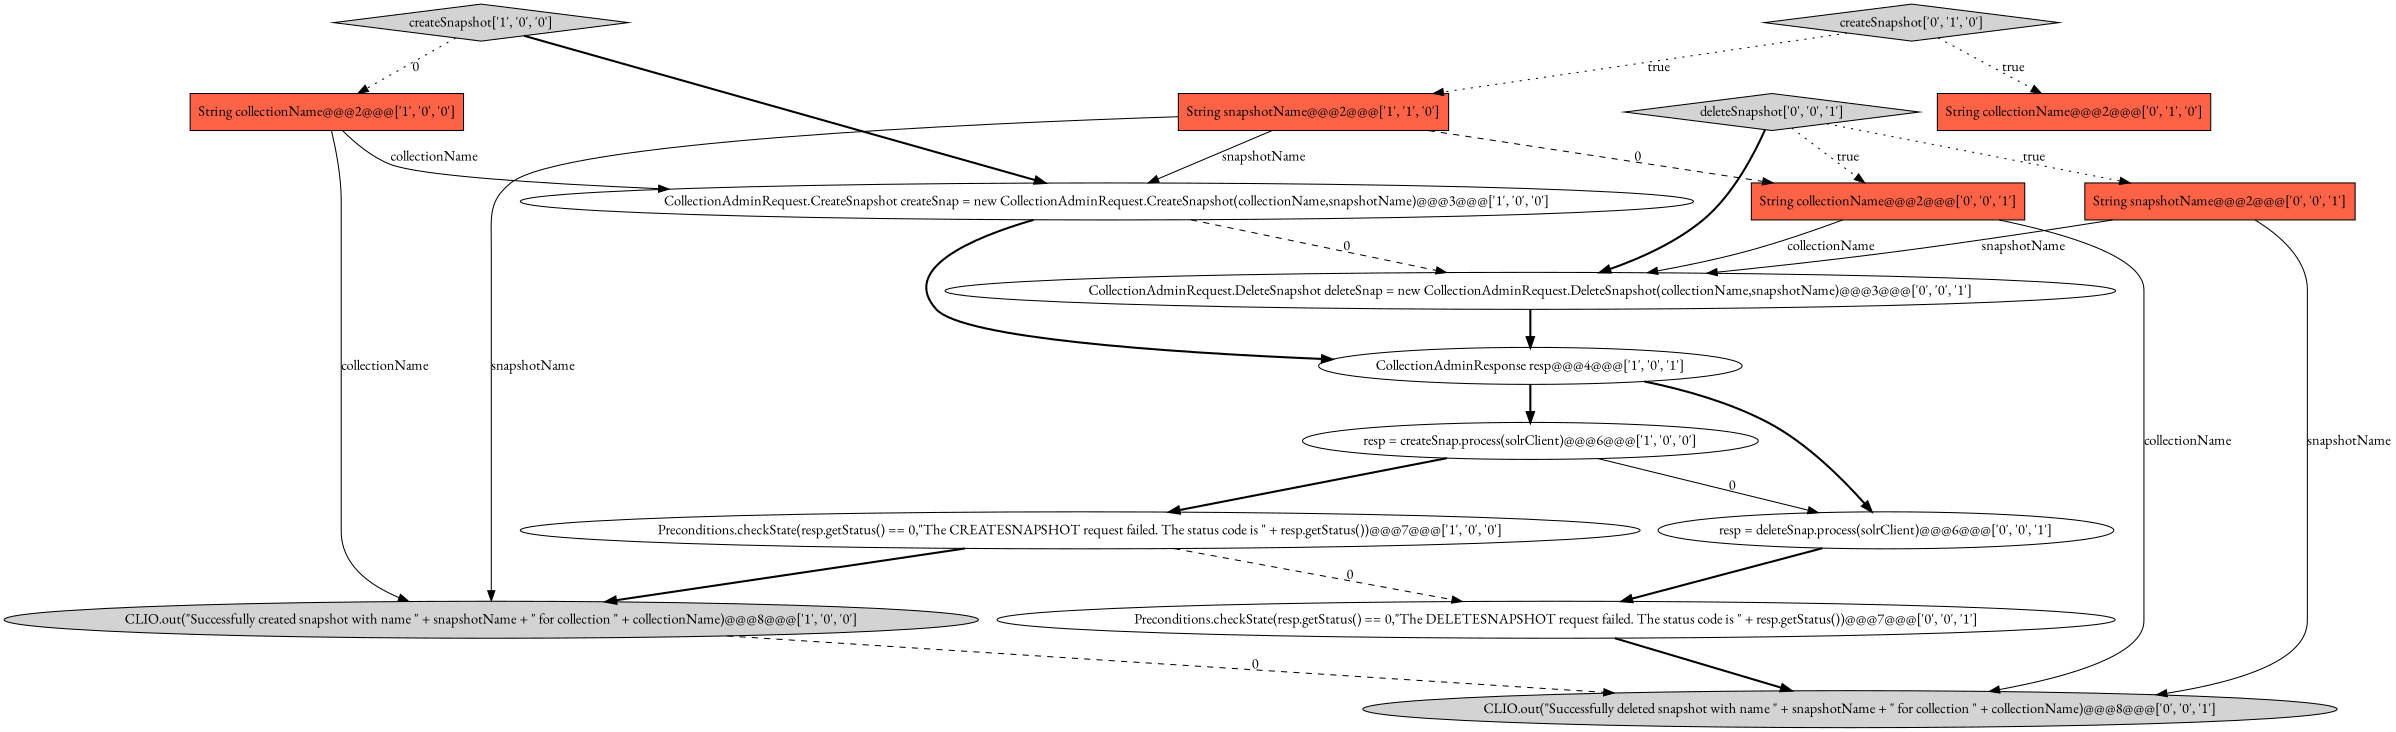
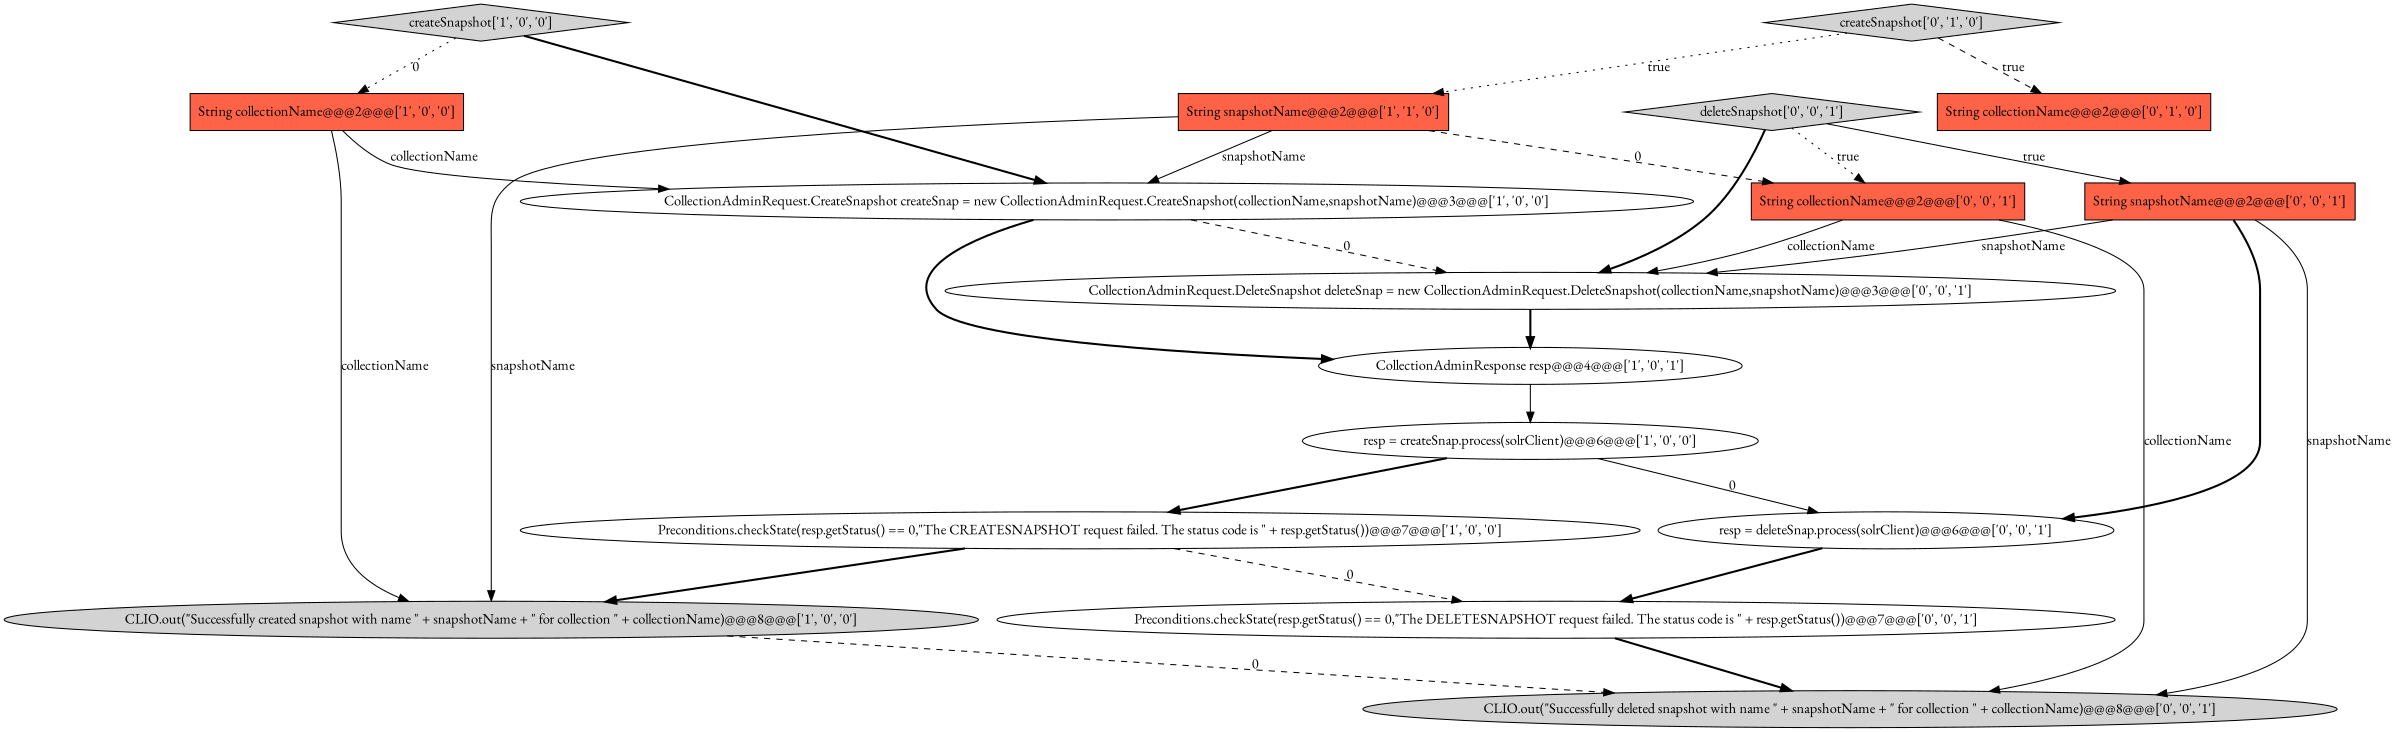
edge "createSnapshot['0', '1', '0']" -> "String collectionName@@@2@@@['0', '1', '0']": style dotted -> dashed
edge "deleteSnapshot['0', '0', '1']" -> "String snapshotName@@@2@@@['0', '0', '1']": style dotted -> solid
edge "CollectionAdminResponse resp@@@4@@@['1', '0', '1']" -> "resp = createSnap.process(solrClient)@@@6@@@['1', '0', '0']": style bold -> solid
edge "CollectionAdminResponse resp@@@4@@@['1', '0', '1']" -> "resp = deleteSnap.process(solrClient)@@@6@@@['0', '0', '1']": now "String snapshotName@@@2@@@['0', '0', '1']" -> "resp = deleteSnap.process(solrClient)@@@6@@@['0', '0', '1']"
